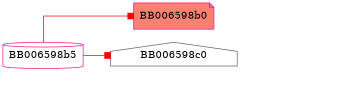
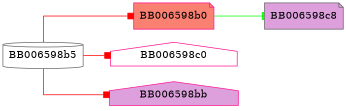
node "BB006598c8": added
node "BB006598b5": color deeppink -> gray40
node "BB006598c0": color gray40 -> deeppink
node "BB006598bb": added
